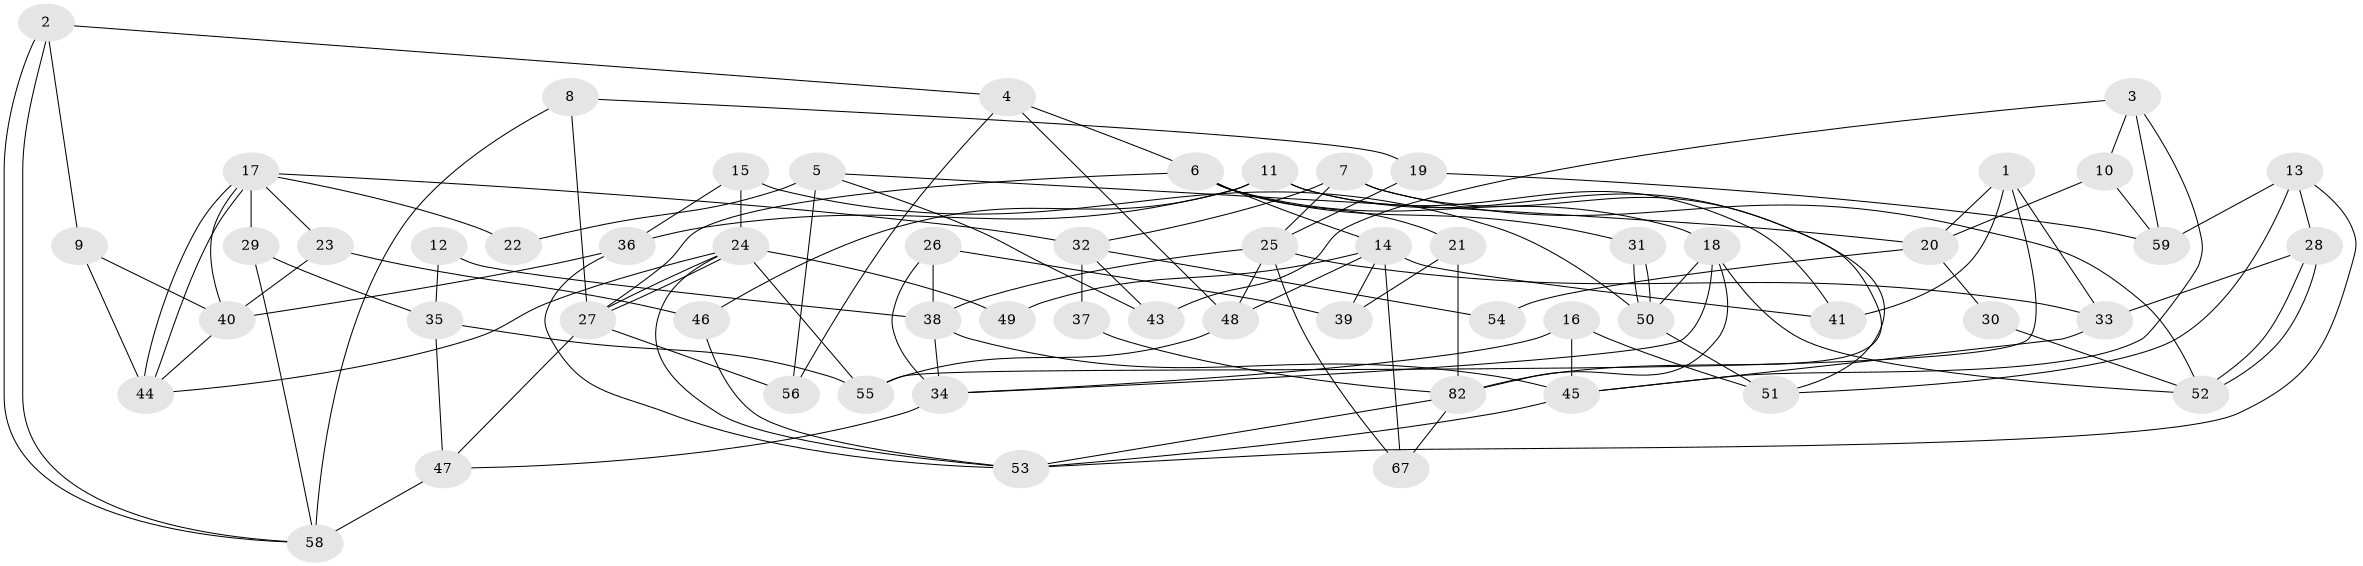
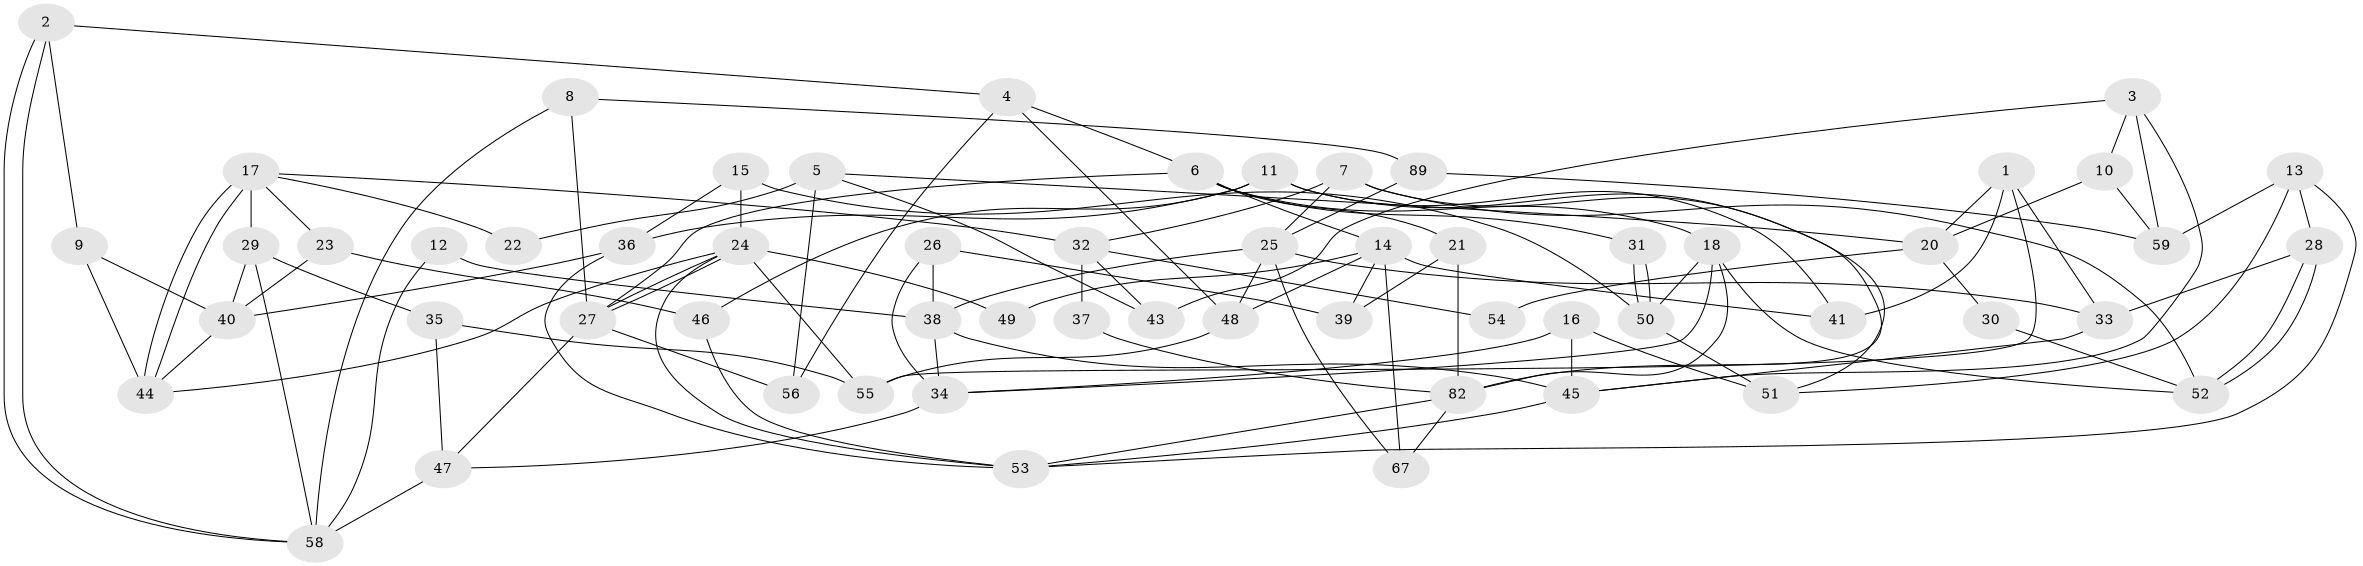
node "19": label "19" -> "89"
edge "17" -- "40": now "29" -- "40"
edge "12" -- "35": now "12" -- "58"
